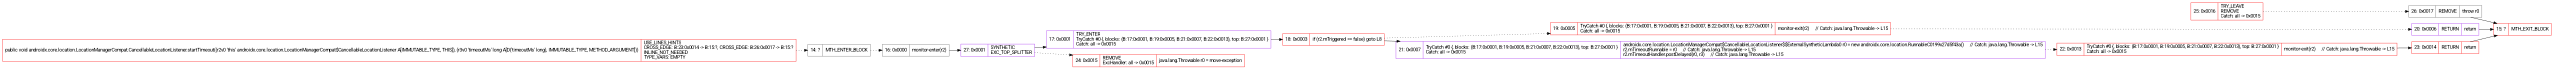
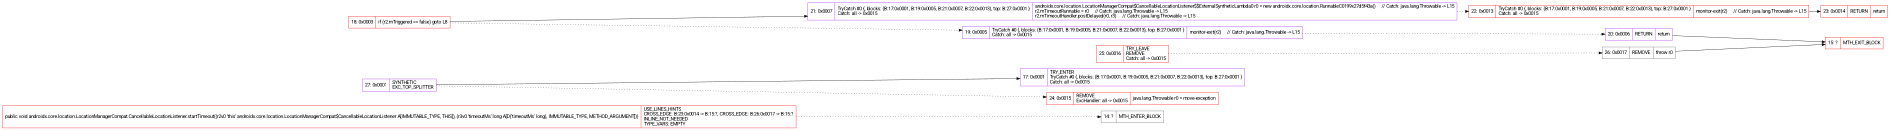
node "19: 0x0005": color red -> purple
edge "17: 0x0001" -> "18: 0x0003": removed
edge "23: 0x0014" -> "15: ?": removed
node "16: 0x0000": removed
